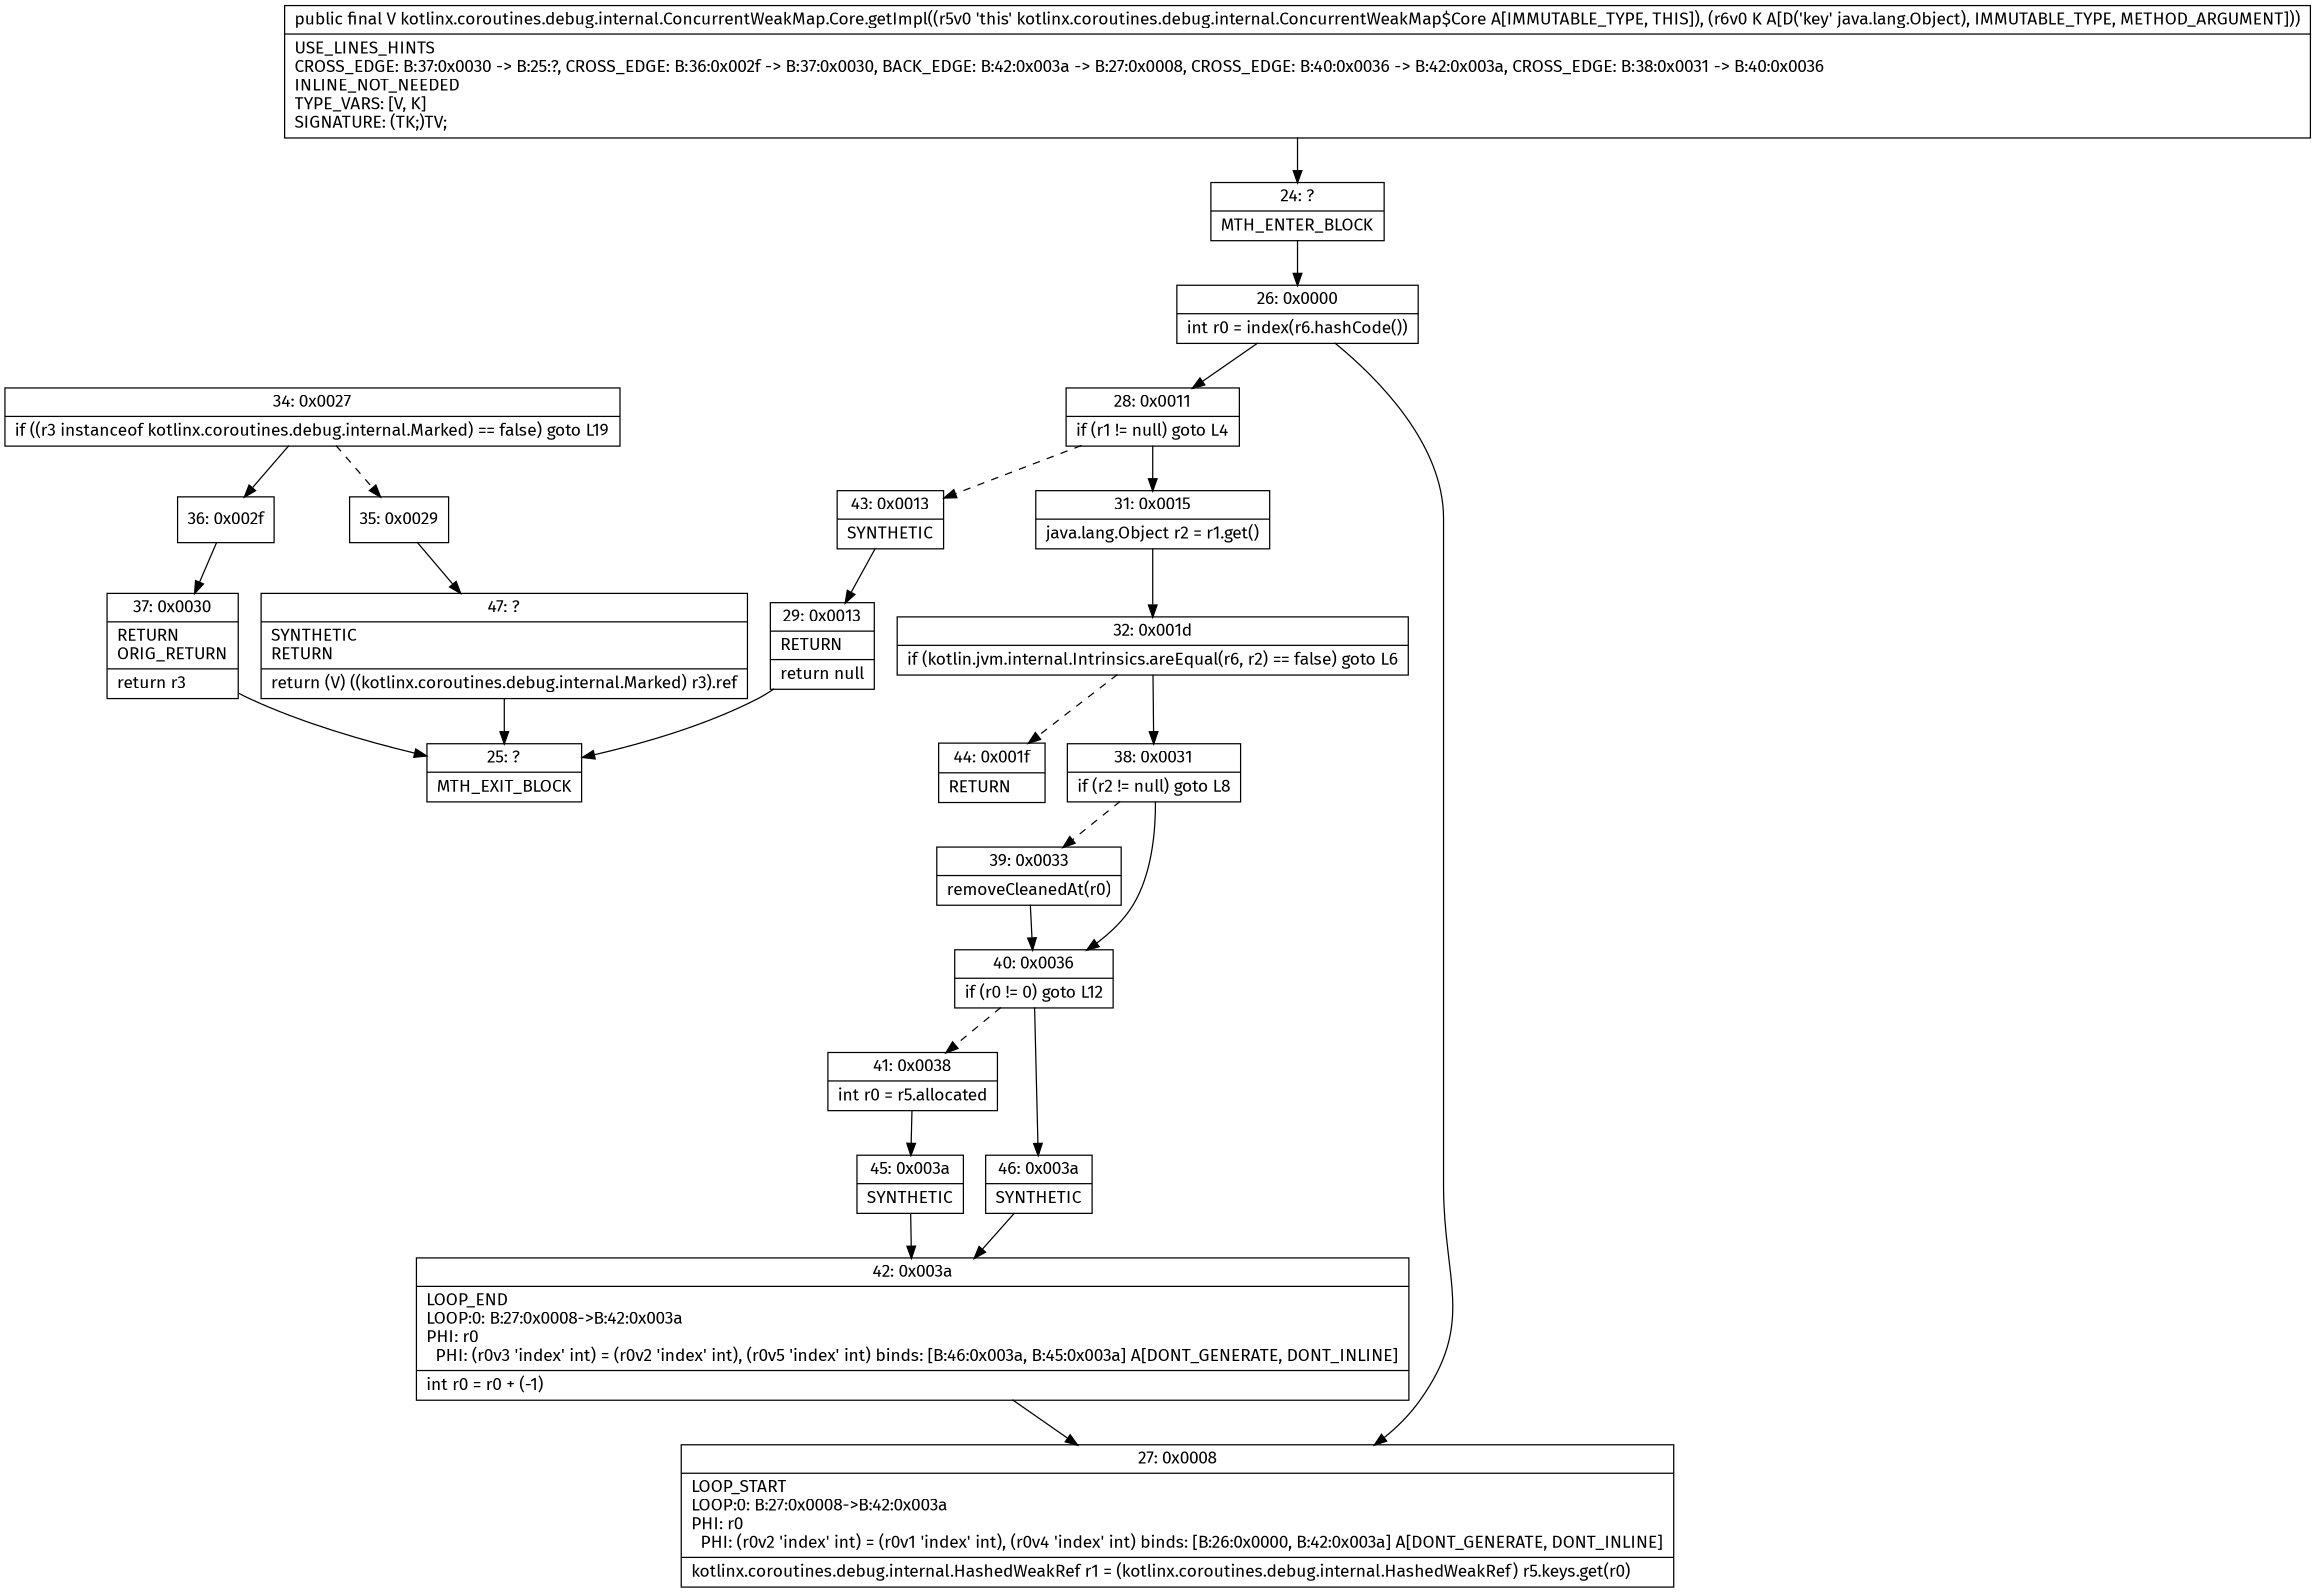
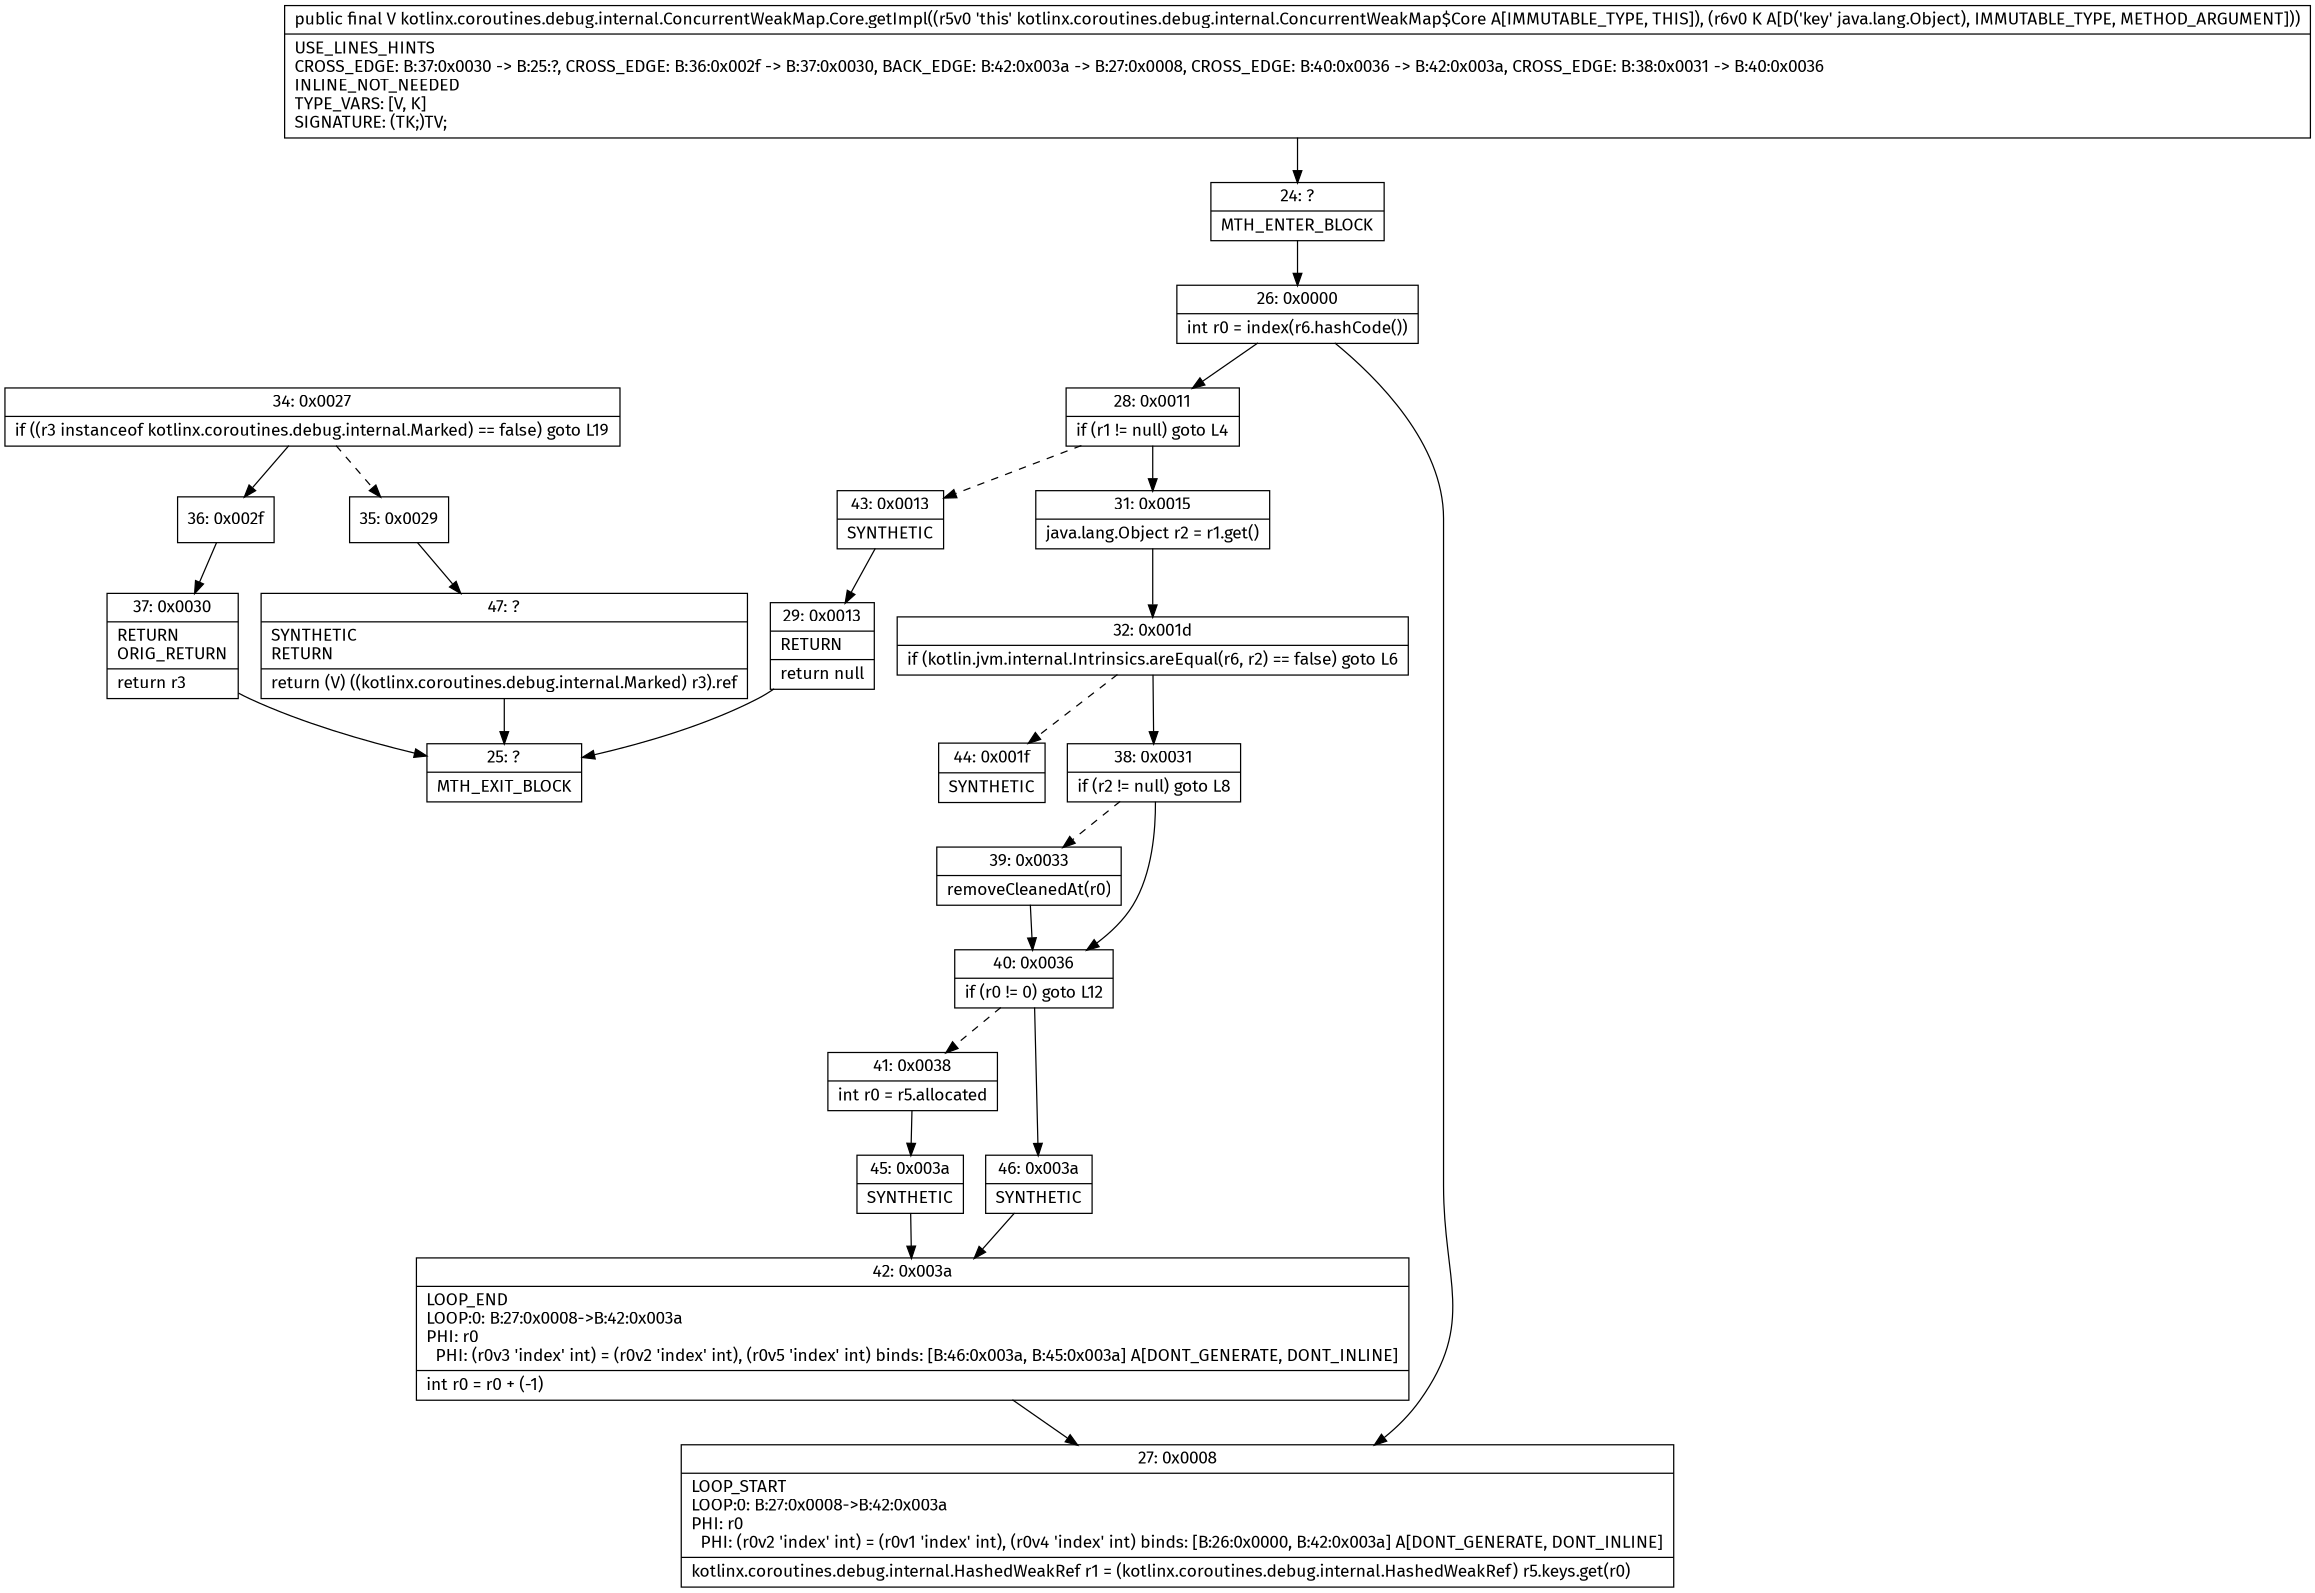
node "44: 0x001f": text "RETURN" -> "SYNTHETIC"
